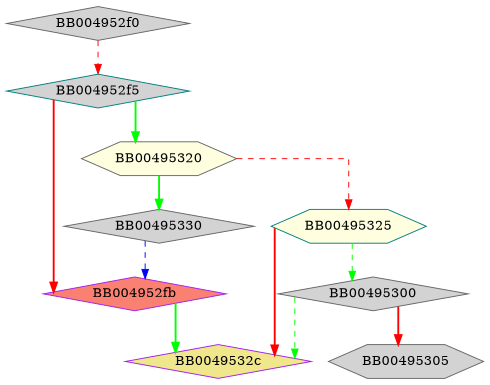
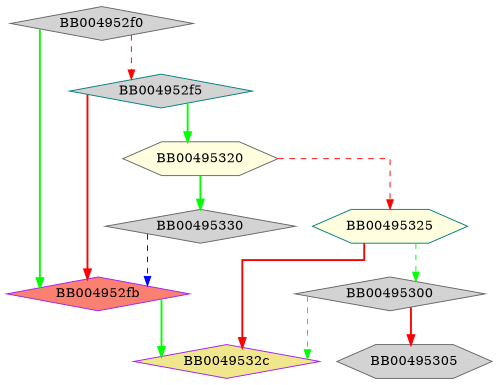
edge "BB004952f0" -> "BB004952fb": added
